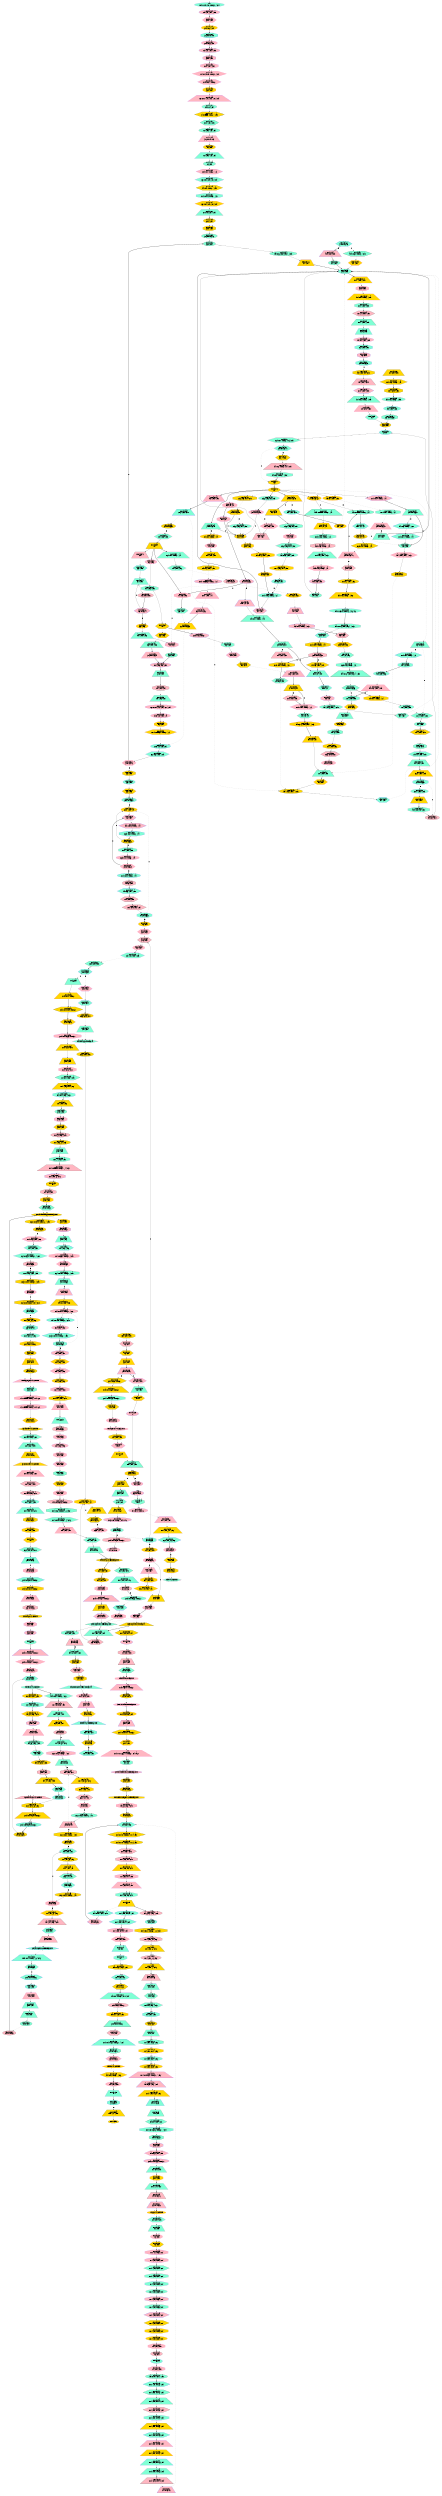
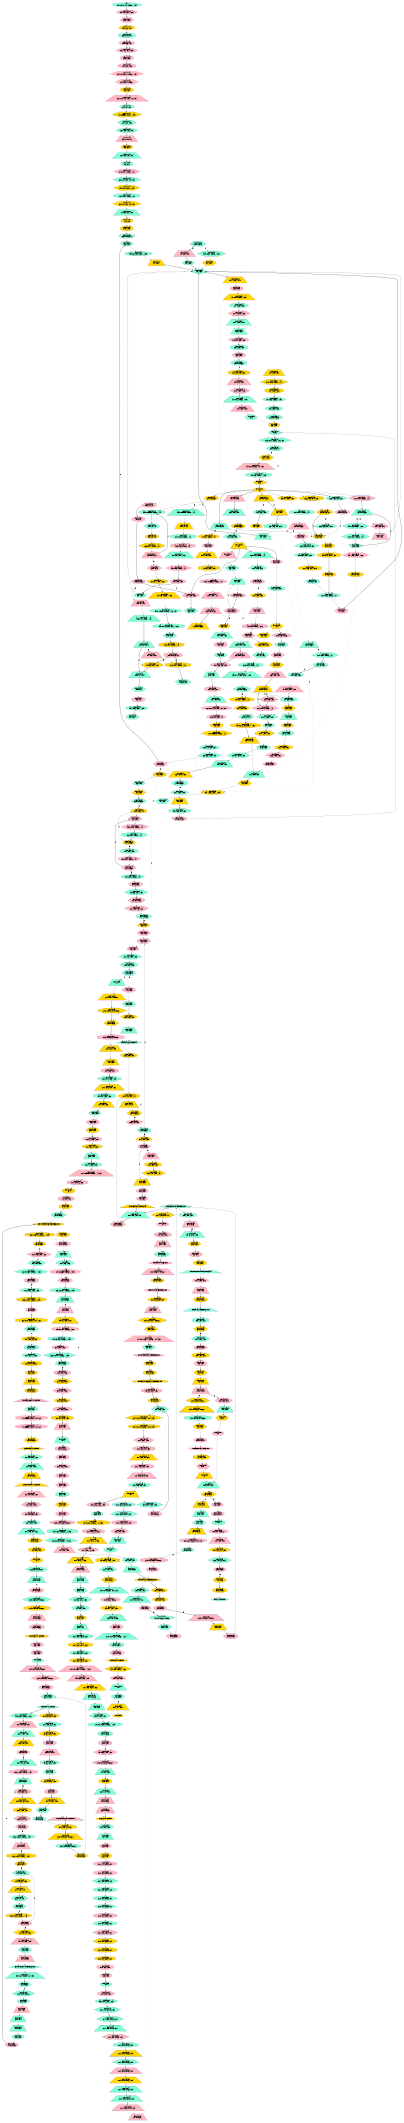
edge "0x004253a3 cmpl %ecx, %eax" -> "0x0042539b leal (%ebp,%eax,4), %edx": now "0x004253a5 jb 0x0042539b" -> "0x0042539b leal (%ebp,%eax,4), %edx"
node "0x0042550d xorl %eax, %eax": fillcolor aquamarine -> gold
node "0x004022b3 jmp 0x4022be": added
node "0x0040c540 movl %esi, -124(%ebp)": shape trapezium -> ellipse
